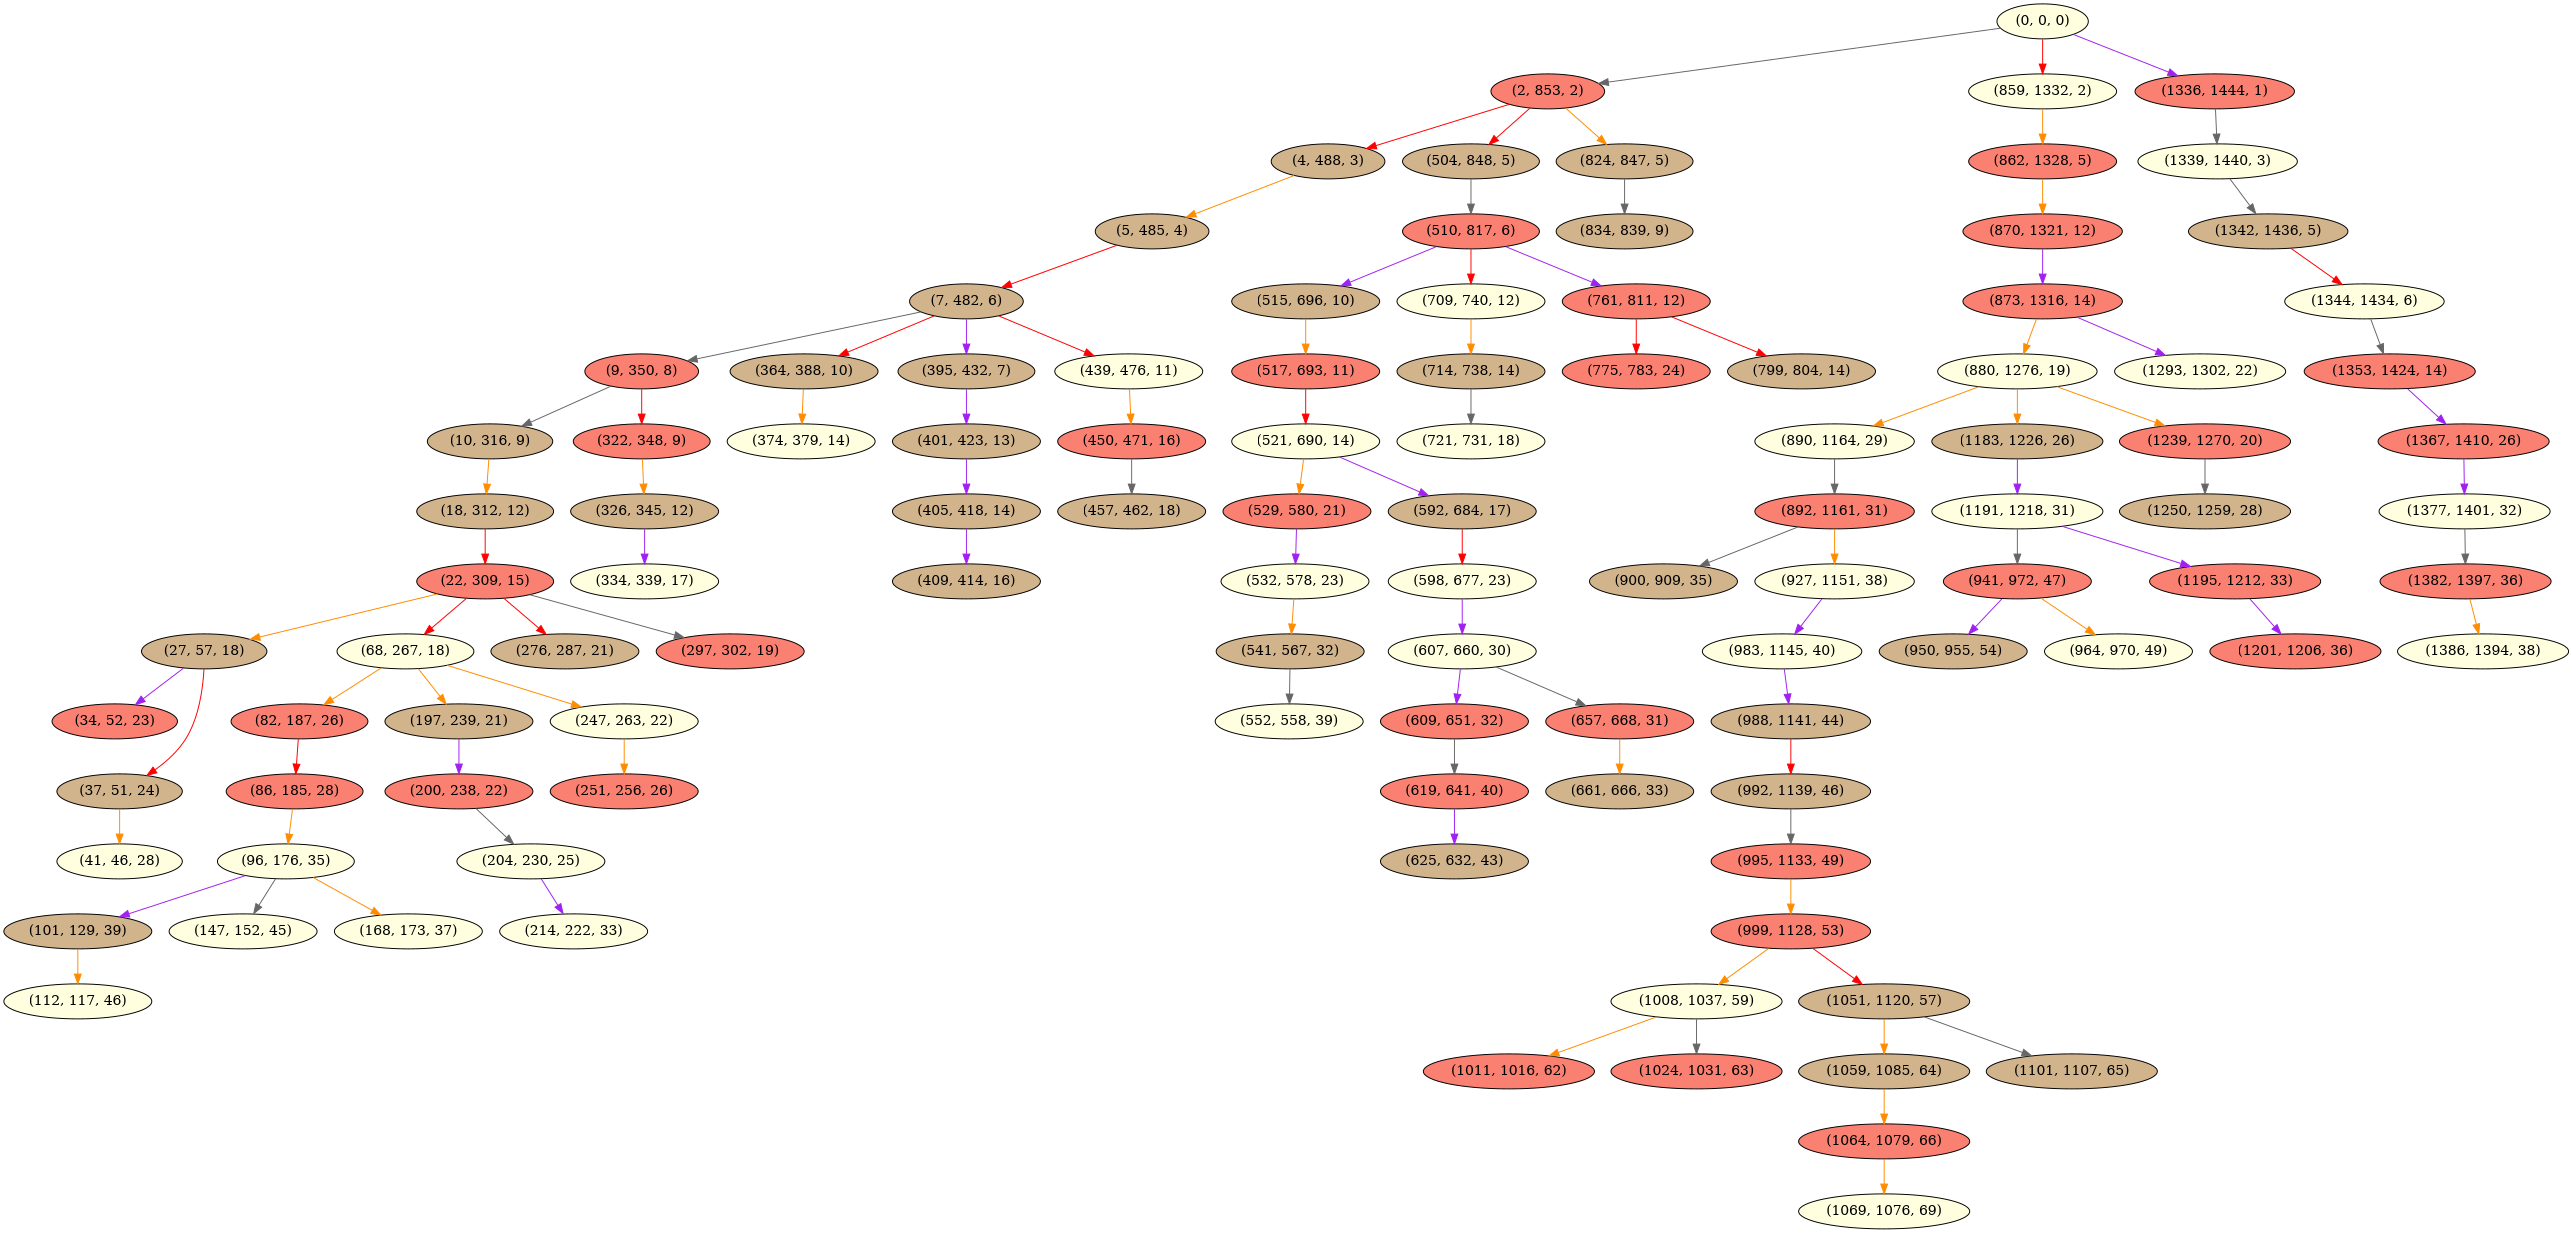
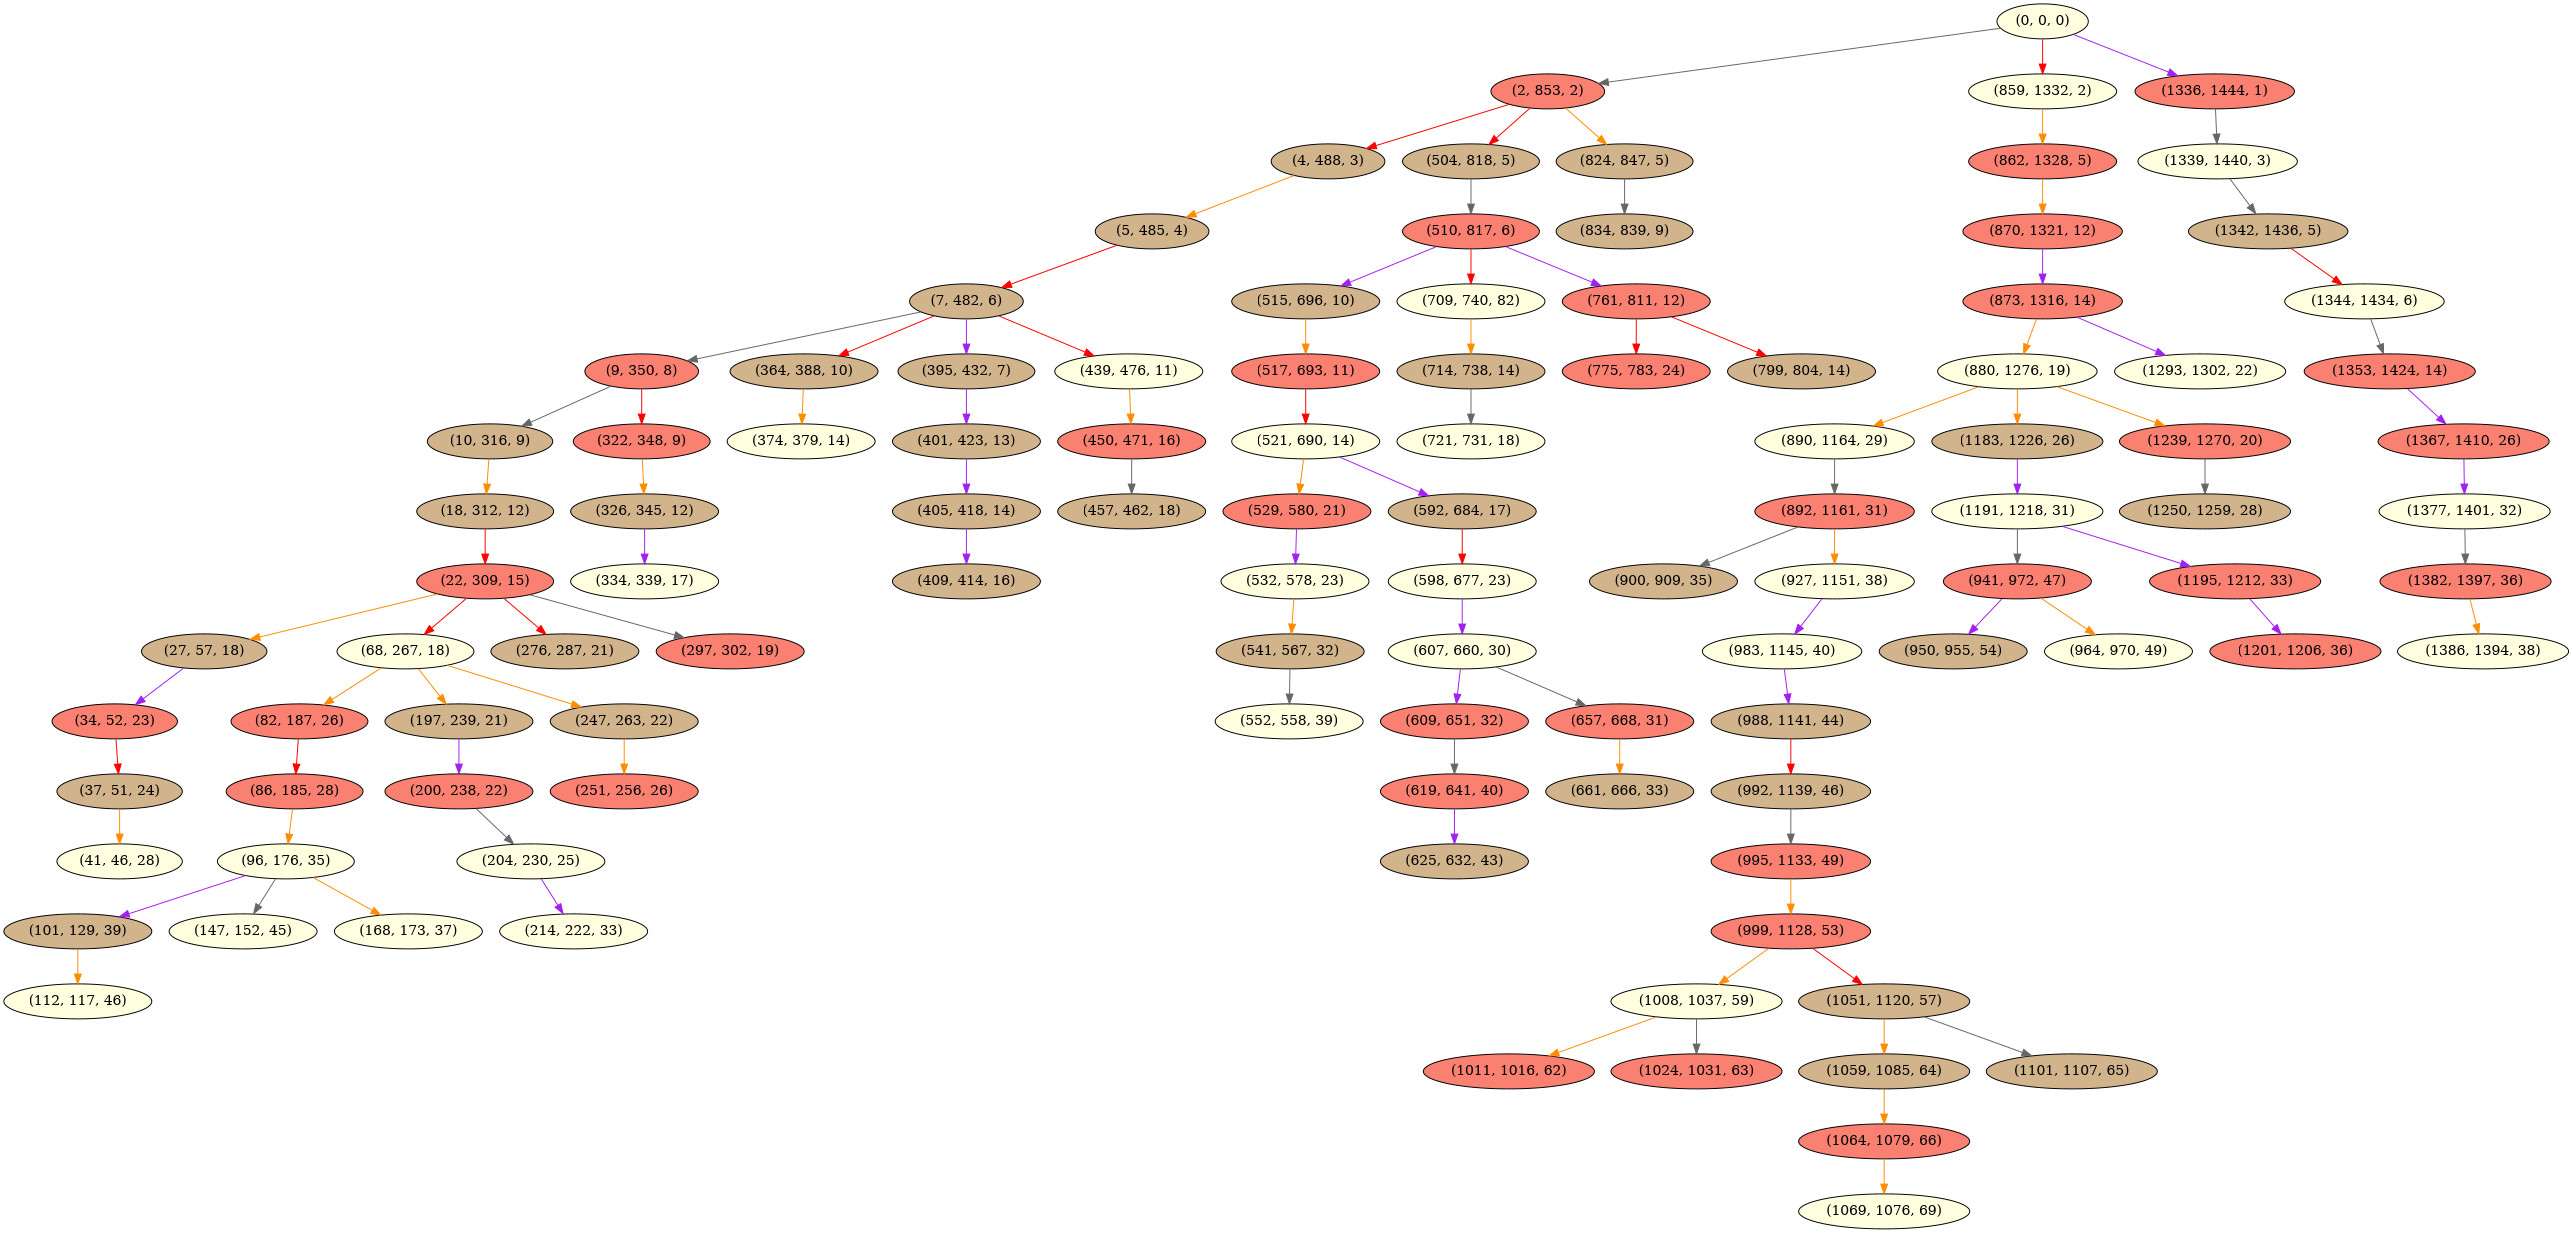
node "(504, 848, 5)": label "(504, 848, 5)" -> "(504, 818, 5)"
node "(709, 740, 12)": label "(709, 740, 12)" -> "(709, 740, 82)"
node "(247, 263, 22)": fillcolor lightyellow -> tan
edge "(27, 57, 18)" -> "(37, 51, 24)": now "(34, 52, 23)" -> "(37, 51, 24)"
